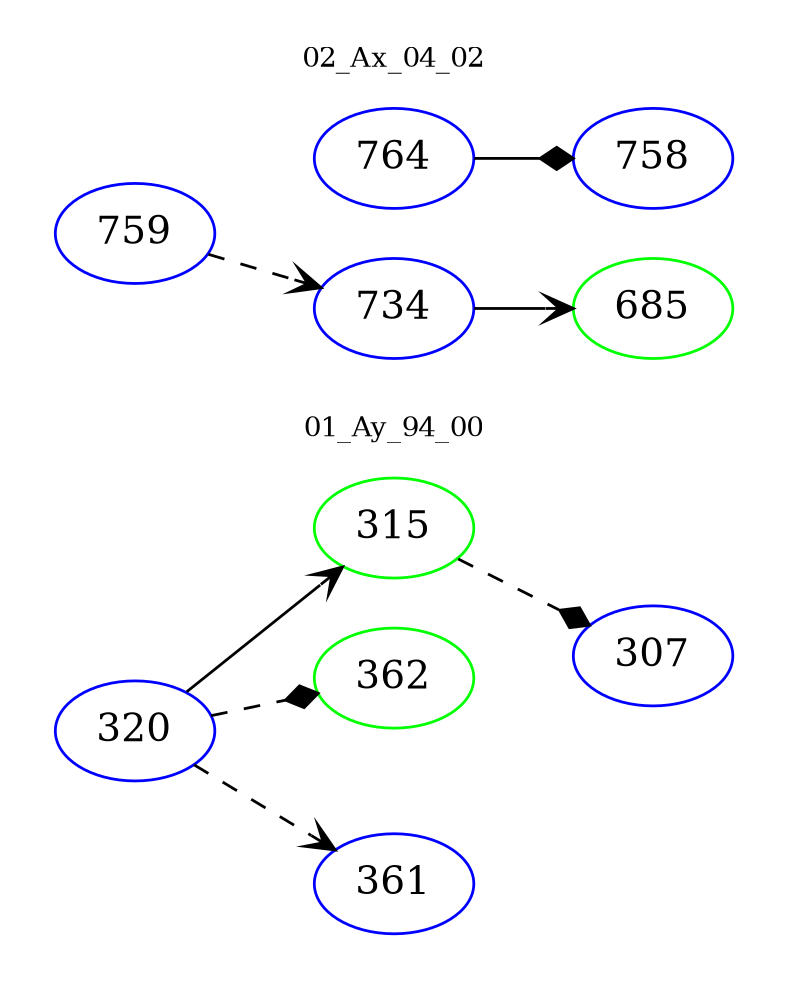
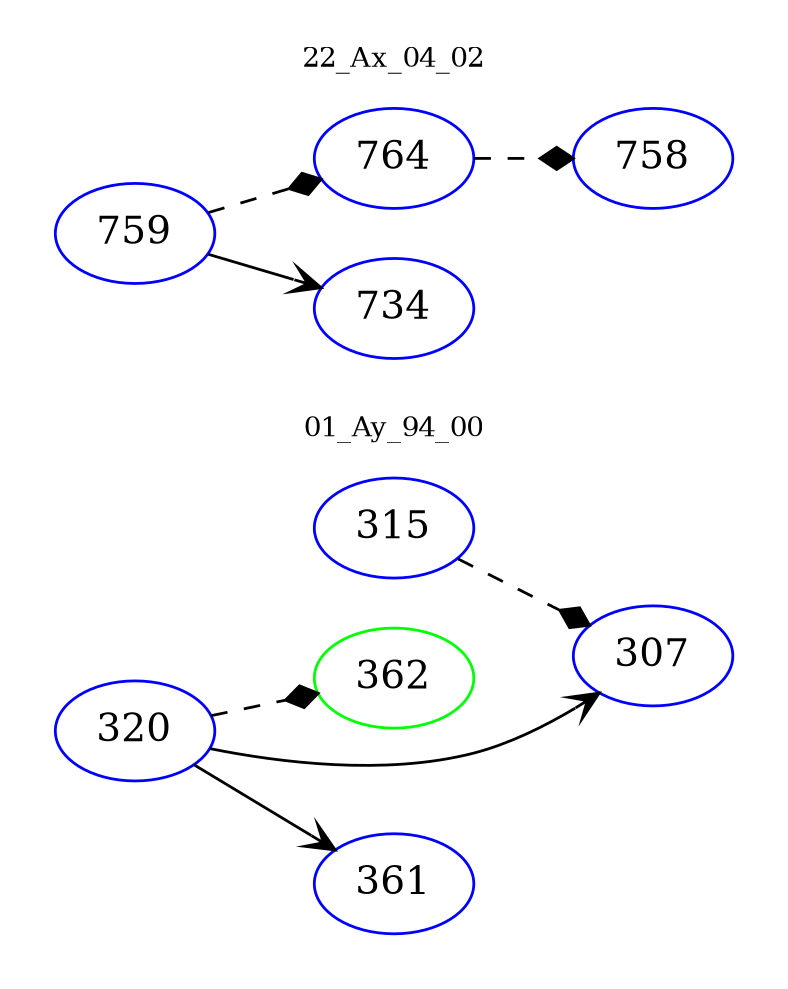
cluster "02_Ax_04_02": label "02_Ax_04_02" -> "22_Ax_04_02"
edge "764" -> "758": style solid -> dashed
edge "759" -> "764": added
edge "759" -> "734": style dashed -> solid
node "685": removed
node "315": color green -> blue
edge "320" -> "315": now "320" -> "307"
edge "320" -> "361": style dashed -> solid
